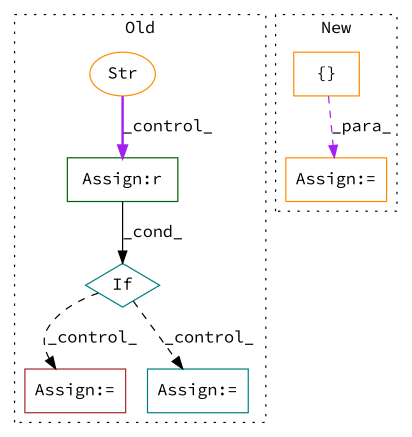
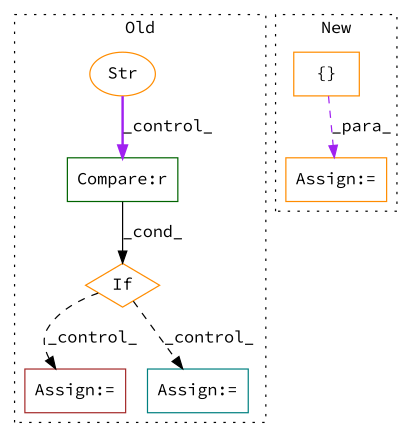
node "Assign:r": label "Assign:r" -> "Compare:r"
node "If": color teal -> darkorange
